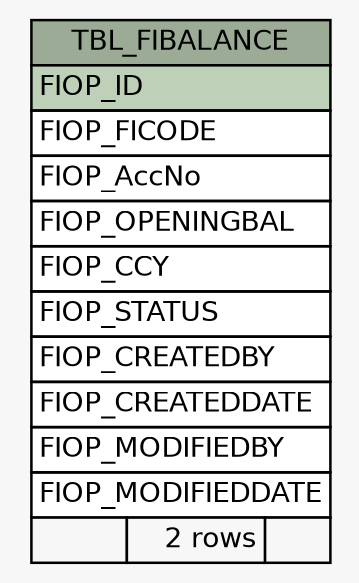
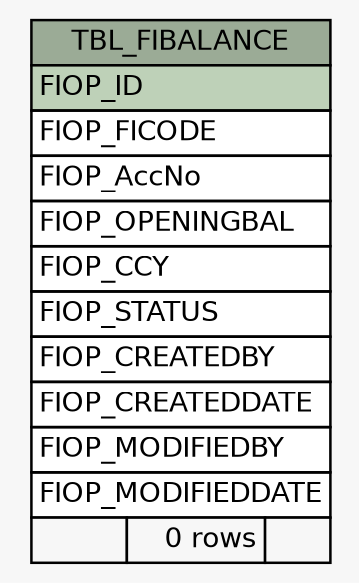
node "TBL_FIBALANCE": text "2 rows" -> "0 rows"
